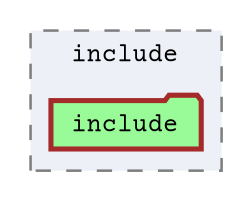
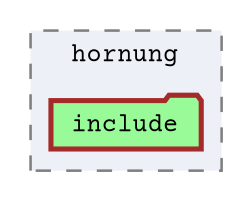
cluster "include": label "include" -> "hornung"
